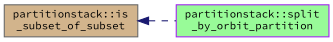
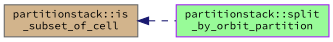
node "partitionstack::is _subset_of_subset": label "partitionstack::is _subset_of_subset" -> "partitionstack::is _subset_of_cell"
